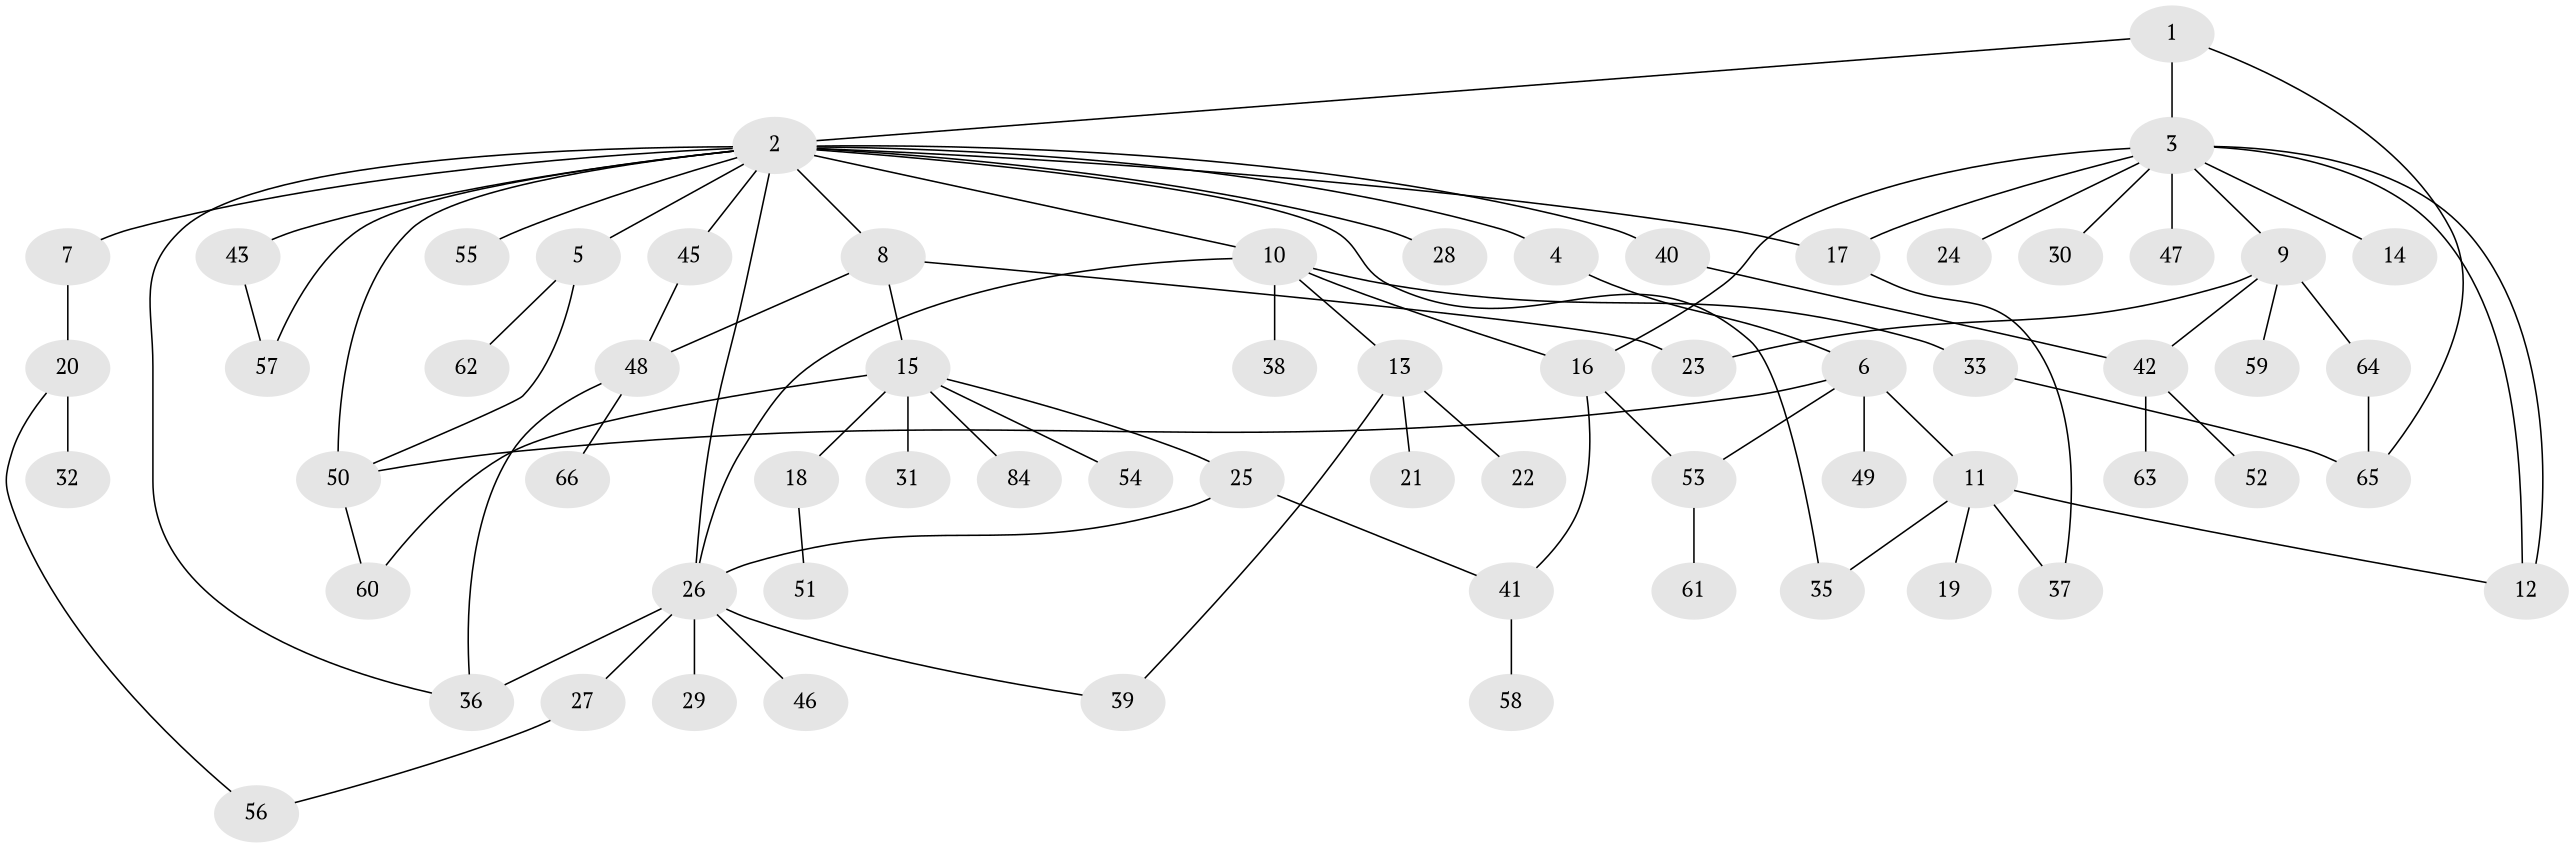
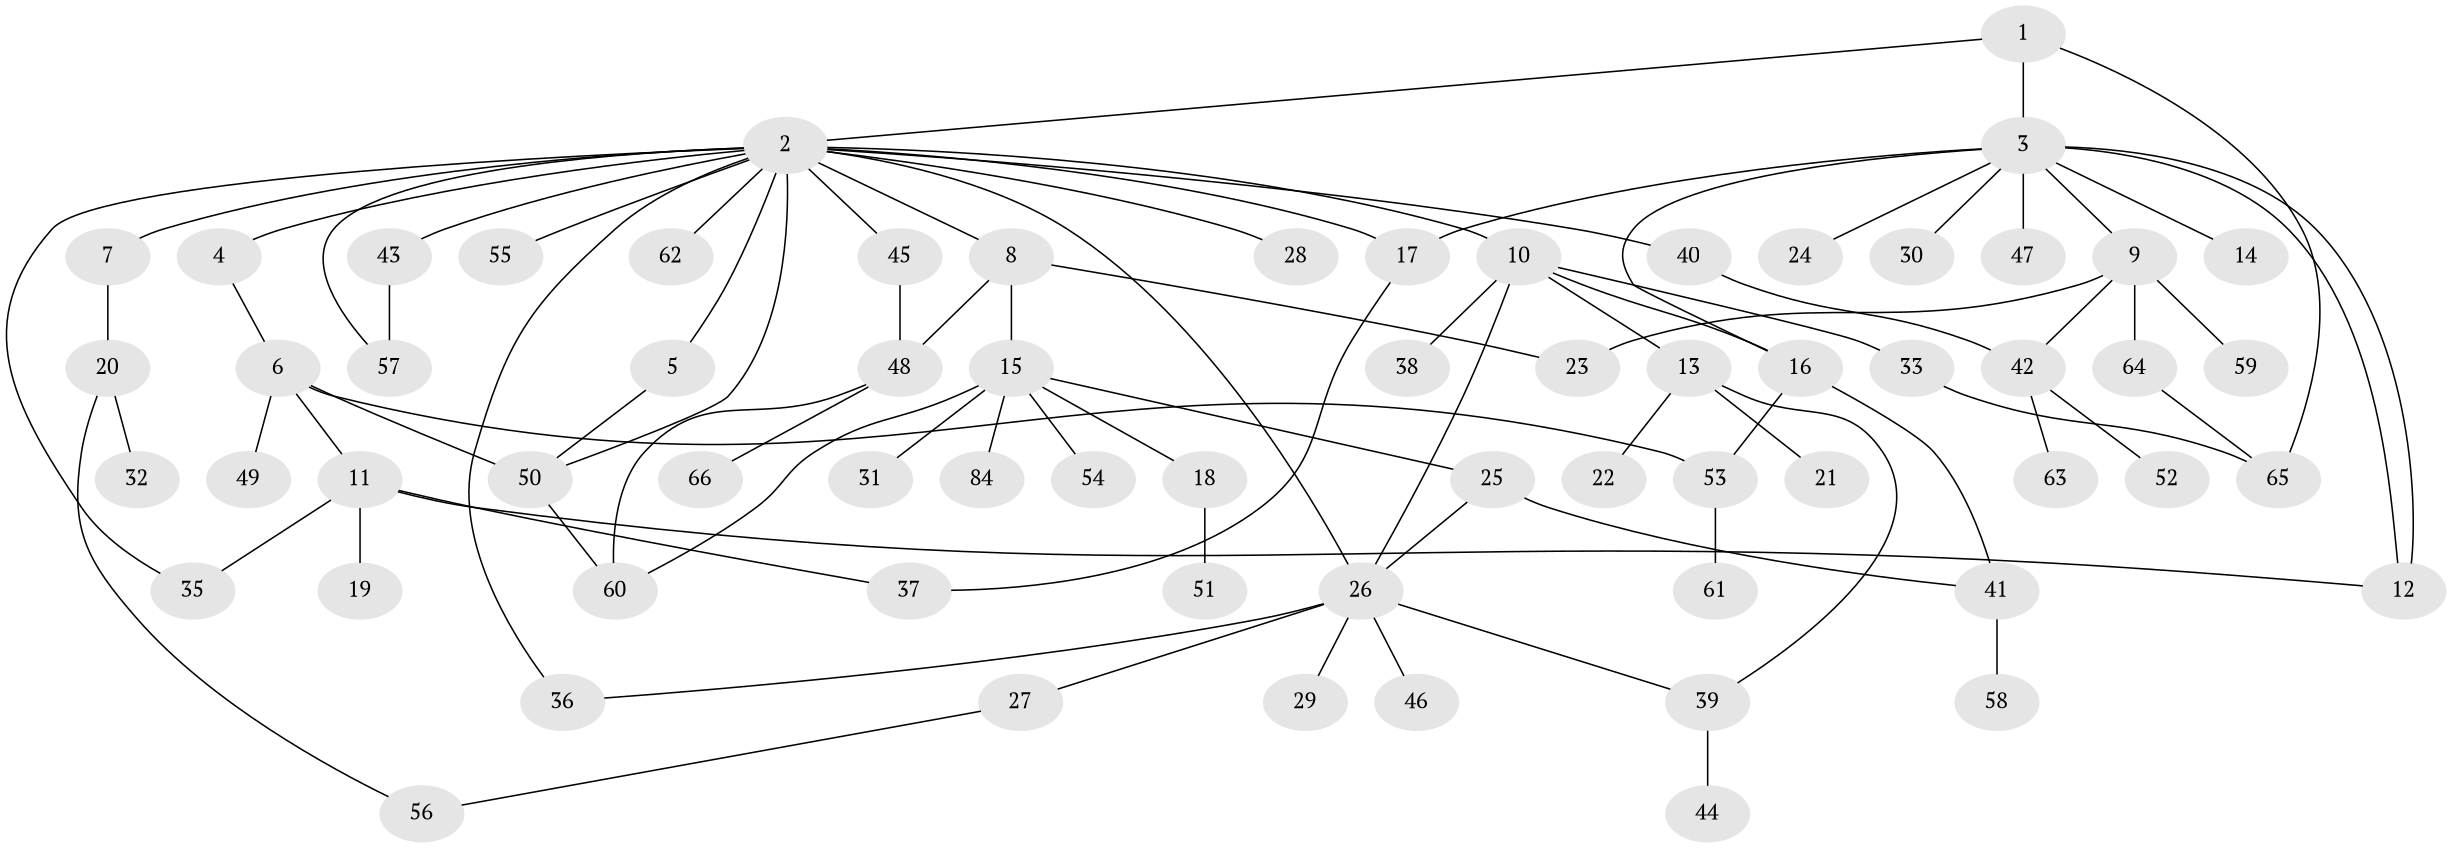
edge "5" -- "62": now "2" -- "62"
edge "48" -- "36": now "48" -- "60"
node "44": added
